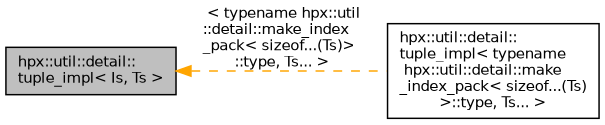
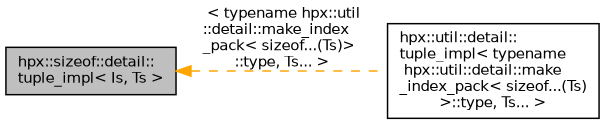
node "hpx::util::detail:: tuple_impl< Is, Ts >": label "hpx::util::detail:: tuple_impl< Is, Ts >" -> "hpx::sizeof::detail:: tuple_impl< Is, Ts >"
